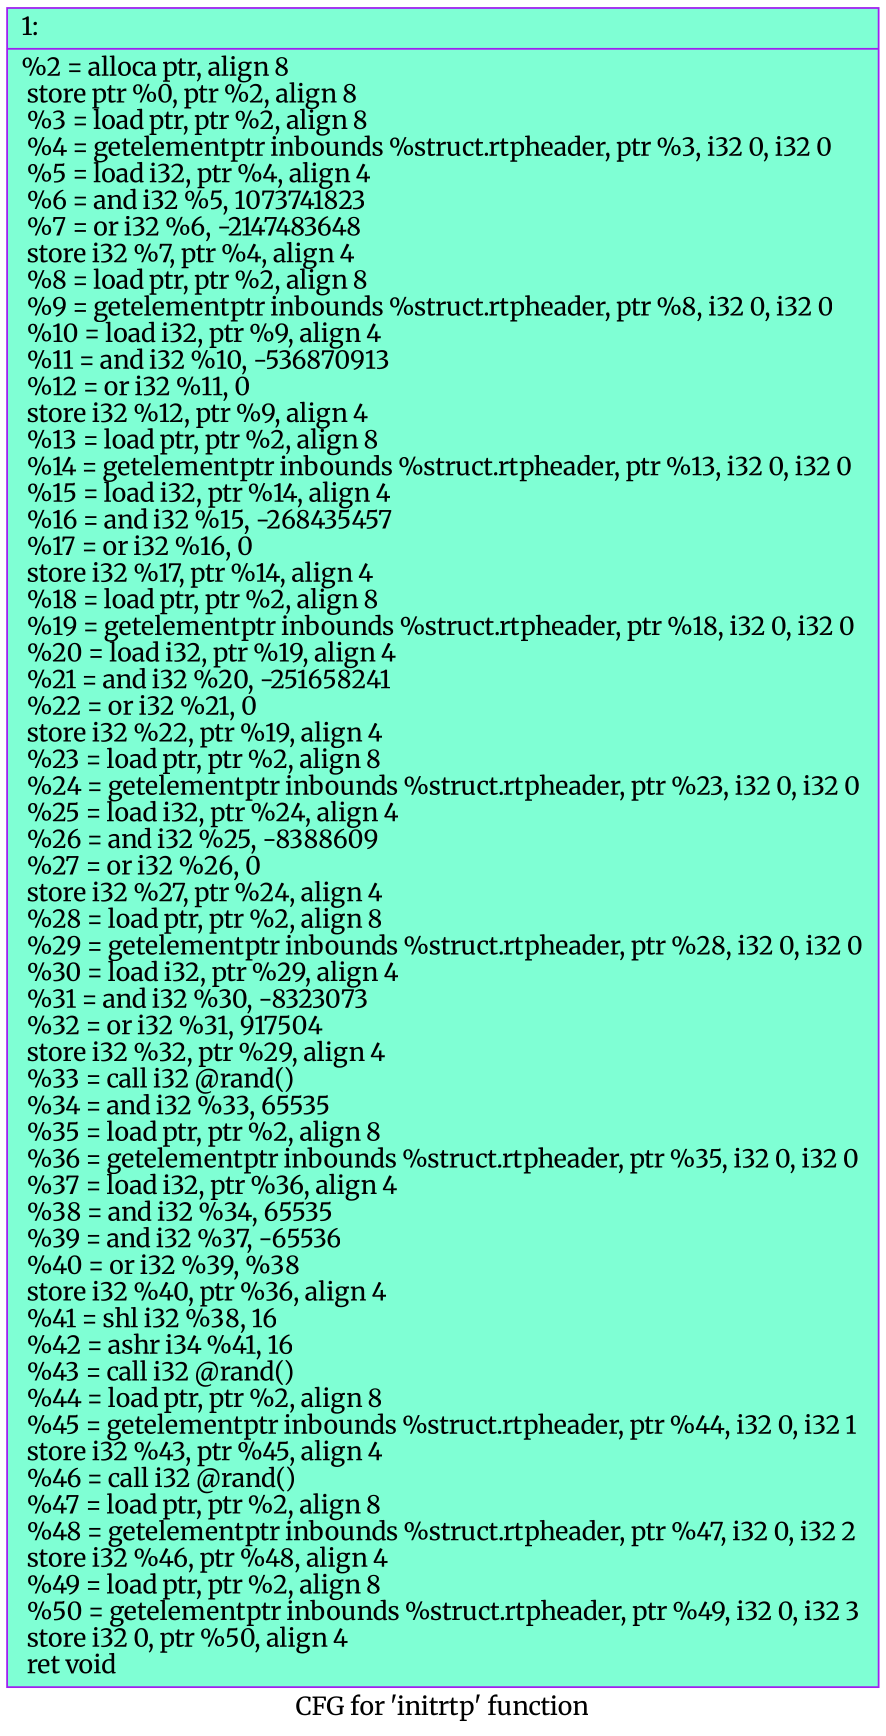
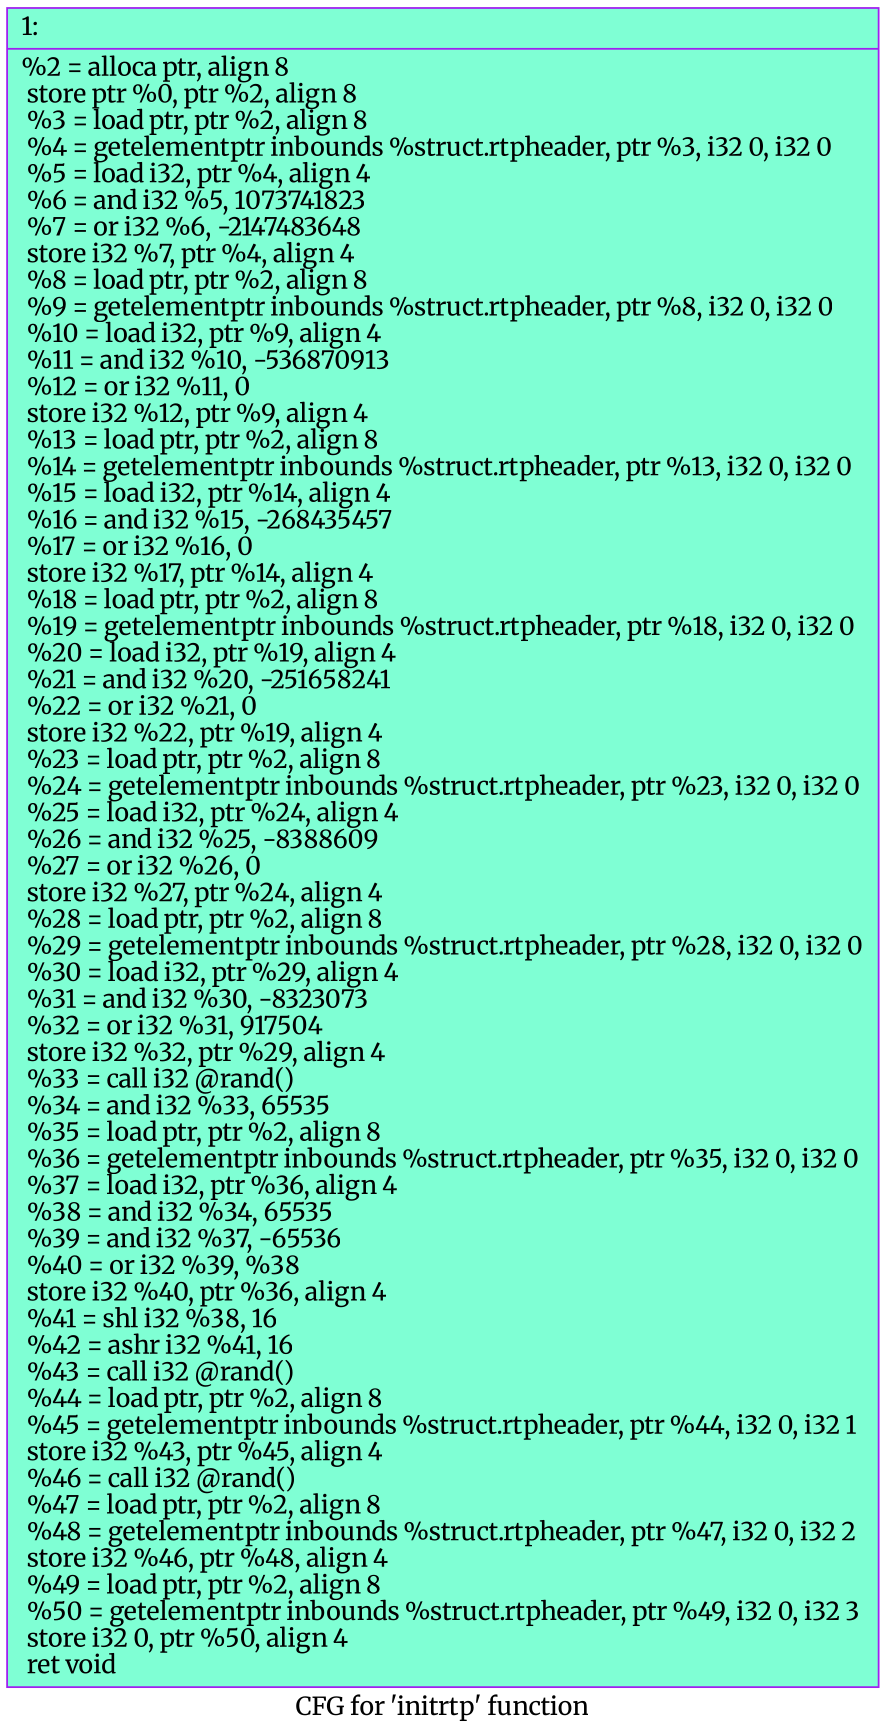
node "1:": text "%42 = ashr i34 %41, 16" -> "%42 = ashr i32 %41, 16"
